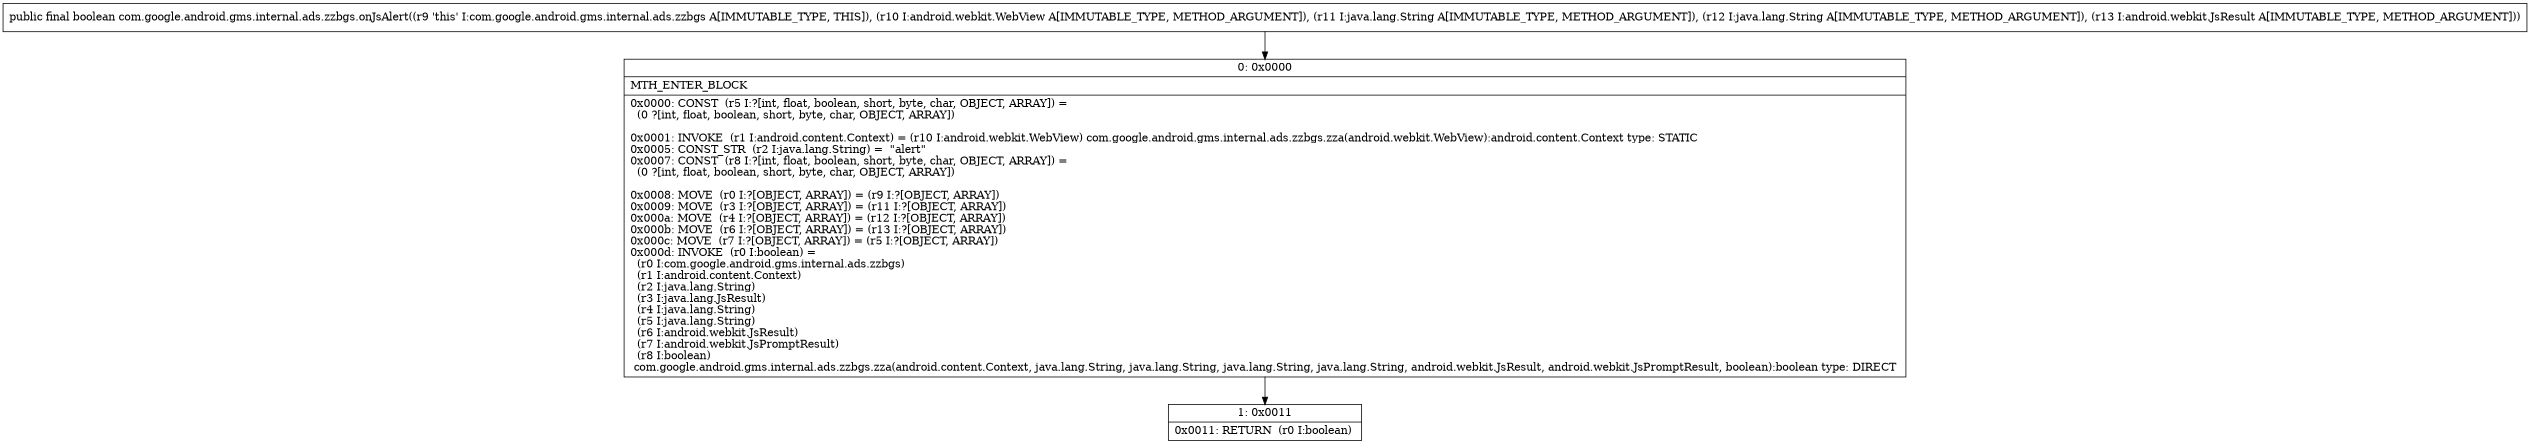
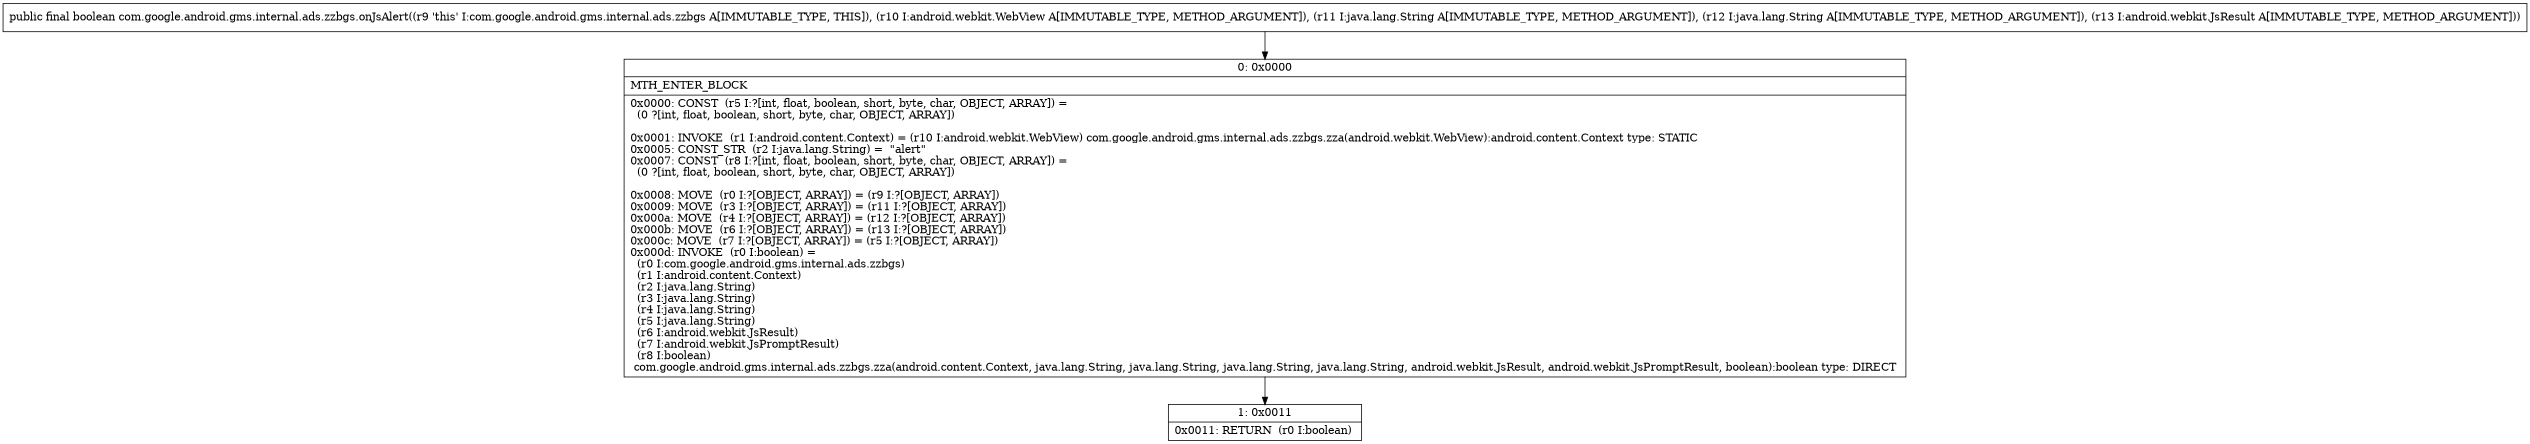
node "0: 0x0000": text "(r3 I:java.lang.JsResult)" -> "(r3 I:java.lang.String)"
